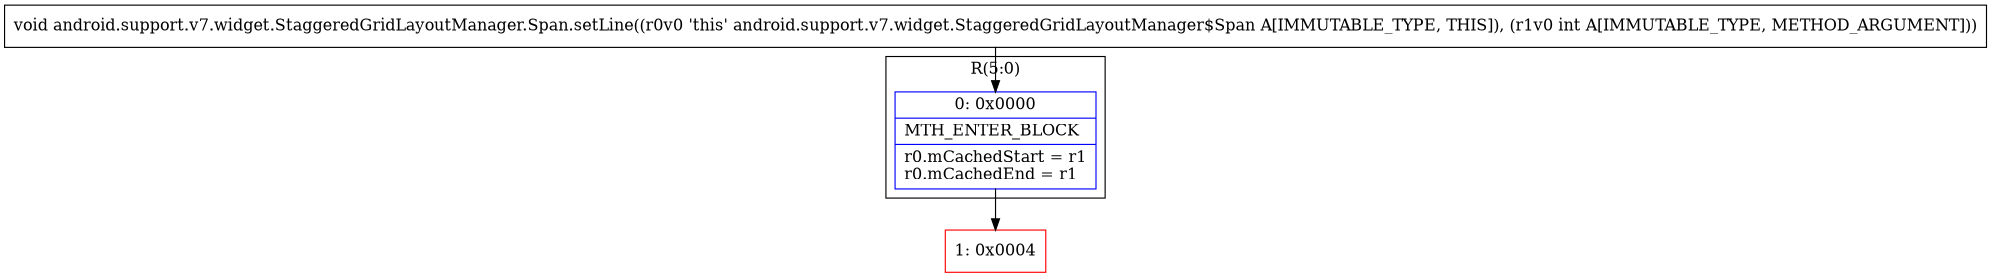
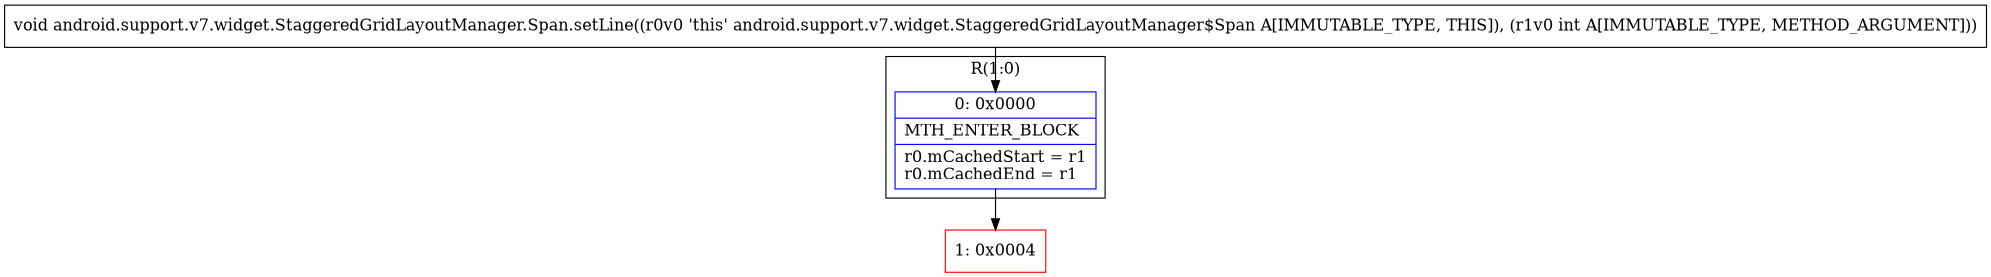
cluster "R(5:0)": label "R(5:0)" -> "R(1:0)"
